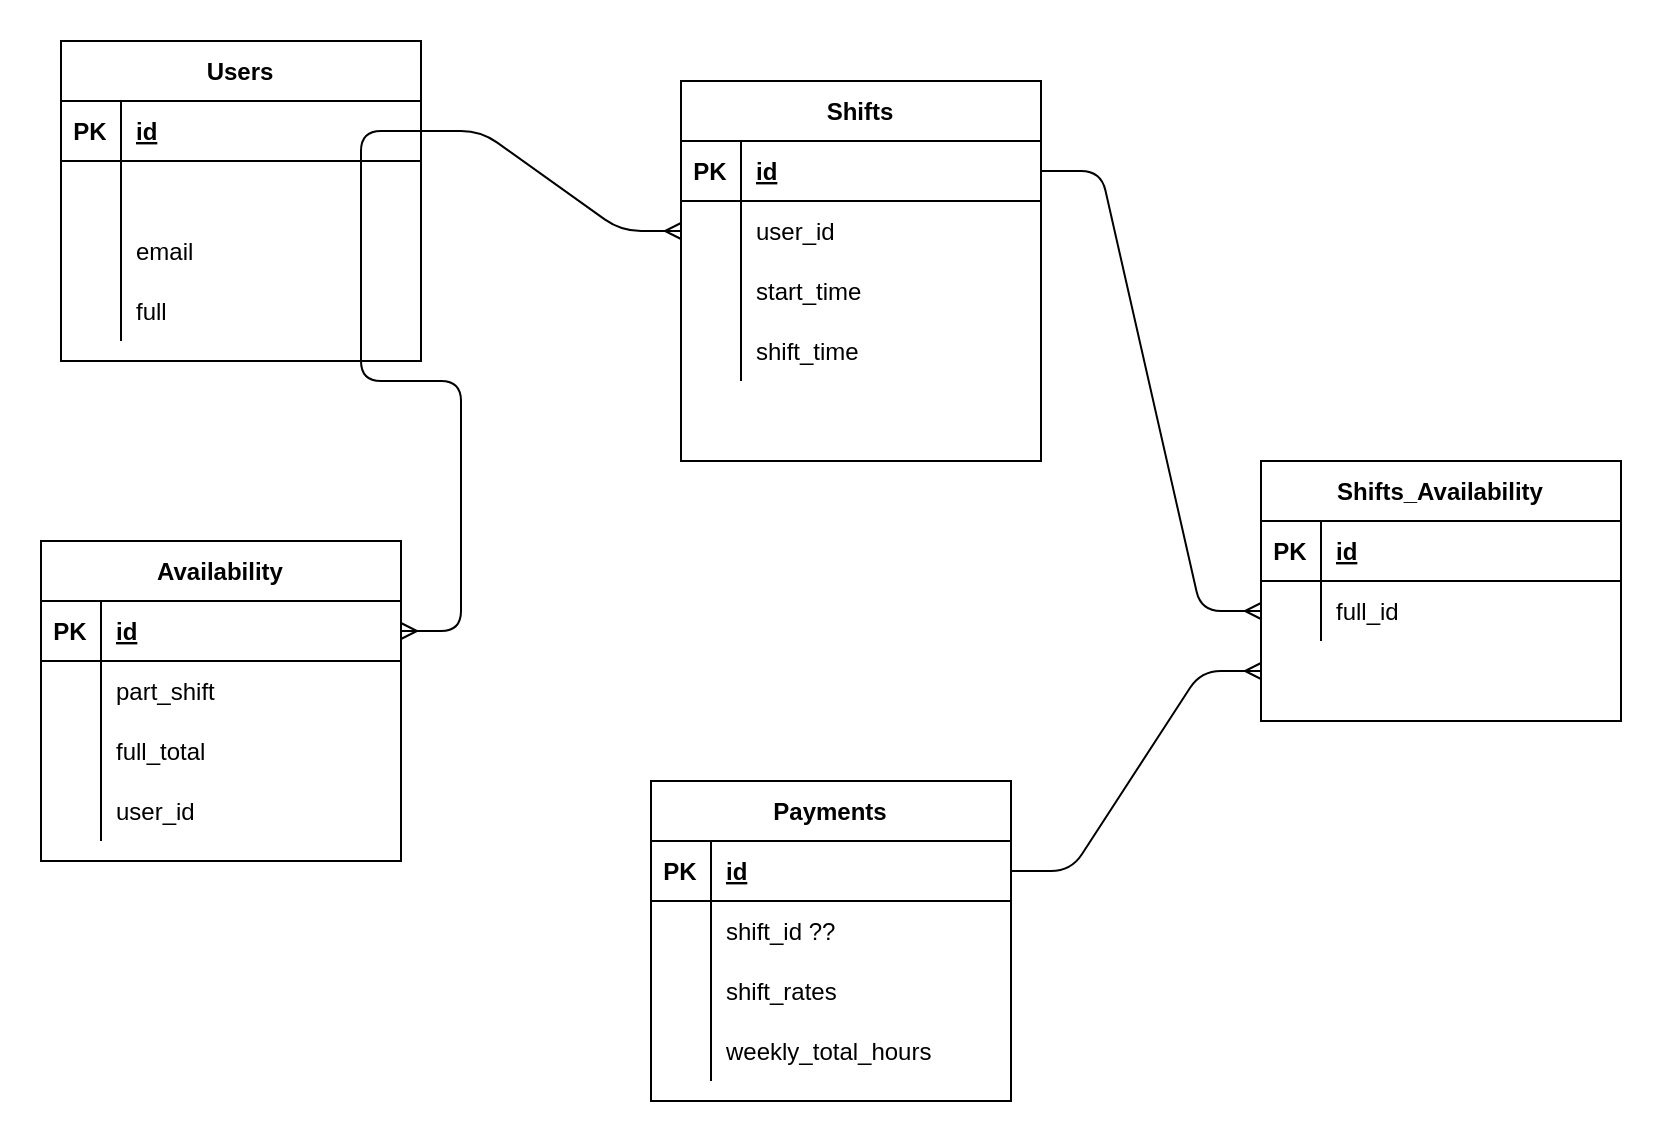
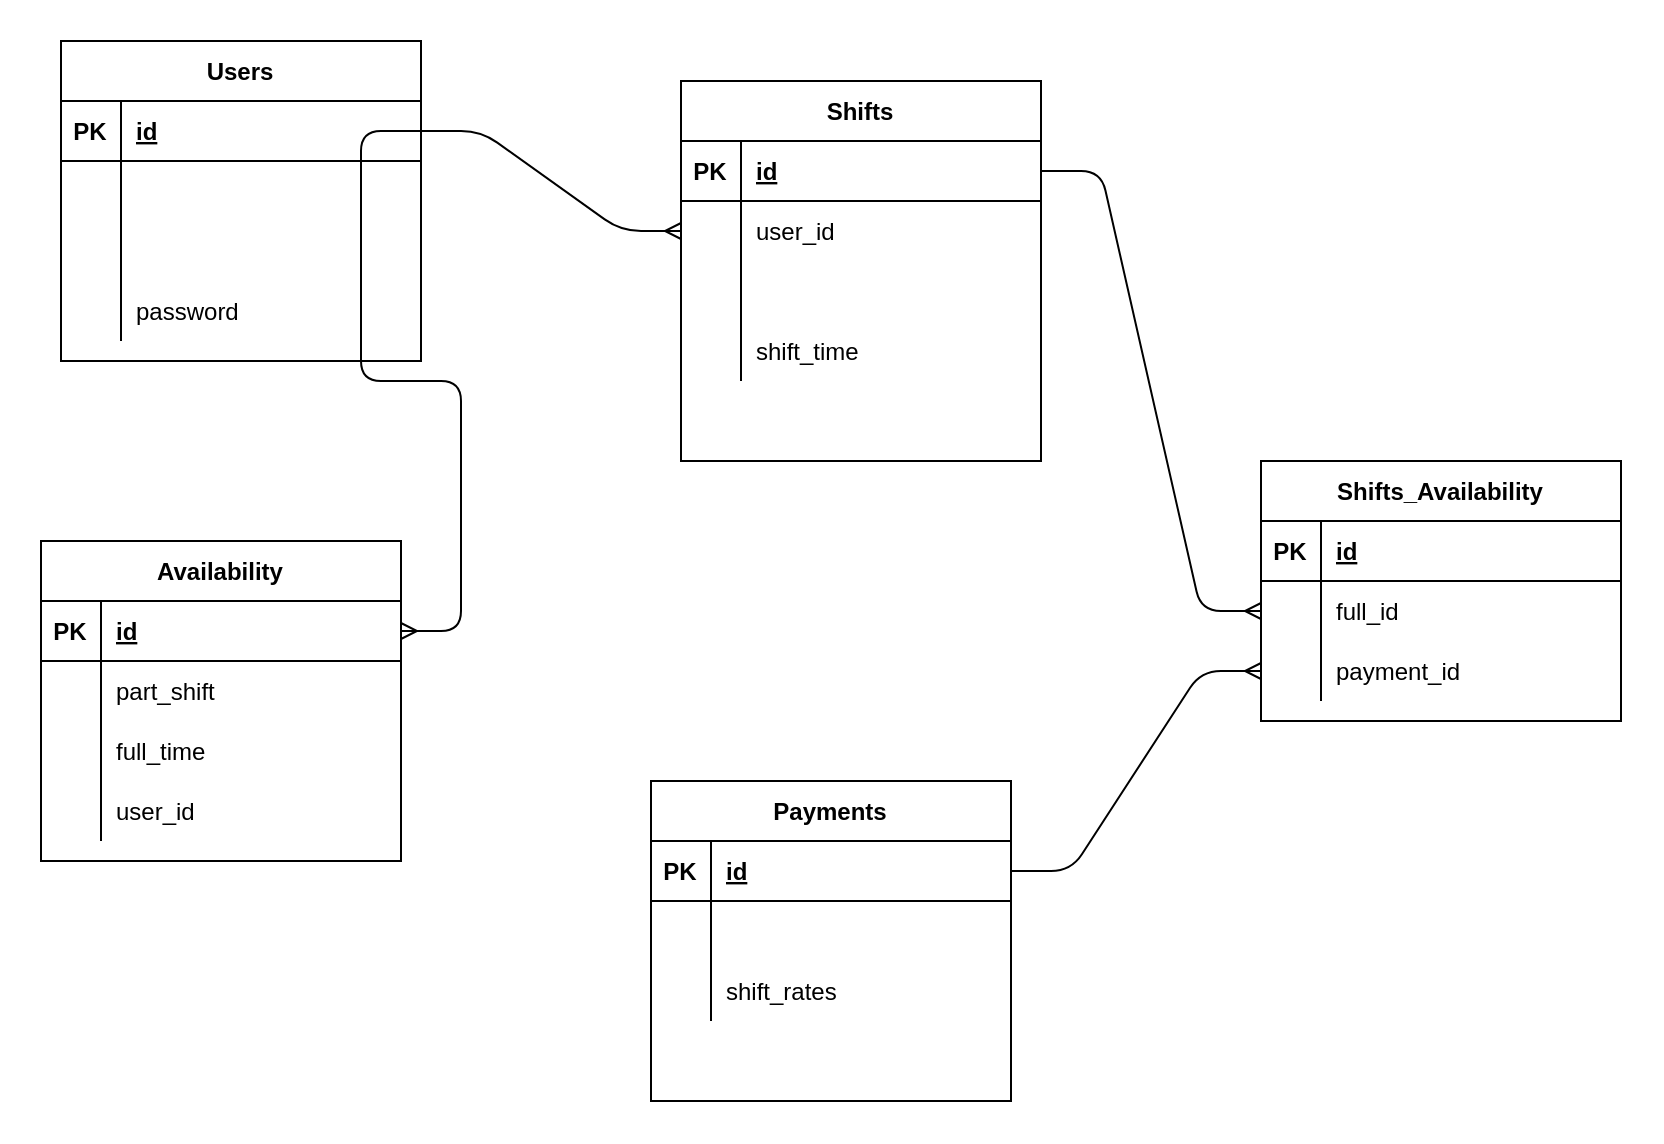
node "email": removed
node "start_time": removed
node "full": label "full" -> "password"
node "payment_id": added
node "full_total": label "full_total" -> "full_time"
node "shift_id ??": removed
node "weekly_total_hours": removed
